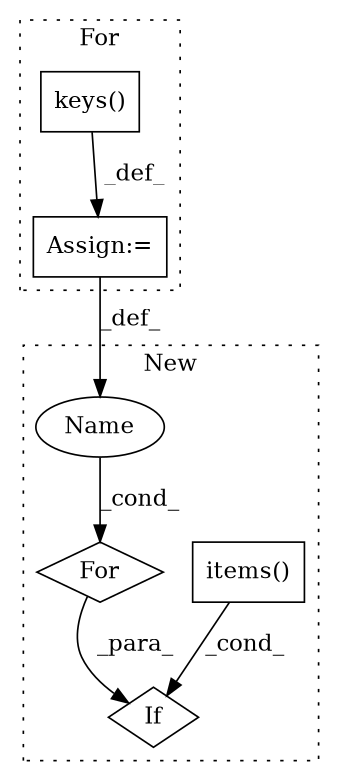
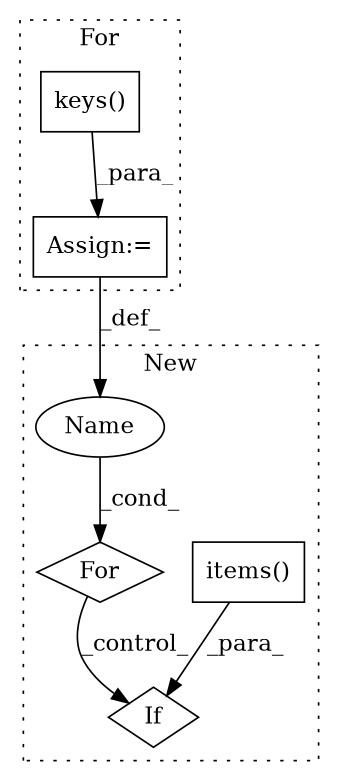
edge "keys()" -> "Assign:=": label "_def_" -> "_para_"
edge "For" -> "If": label "_para_" -> "_control_"
edge "items()" -> "If": label "_cond_" -> "_para_"
